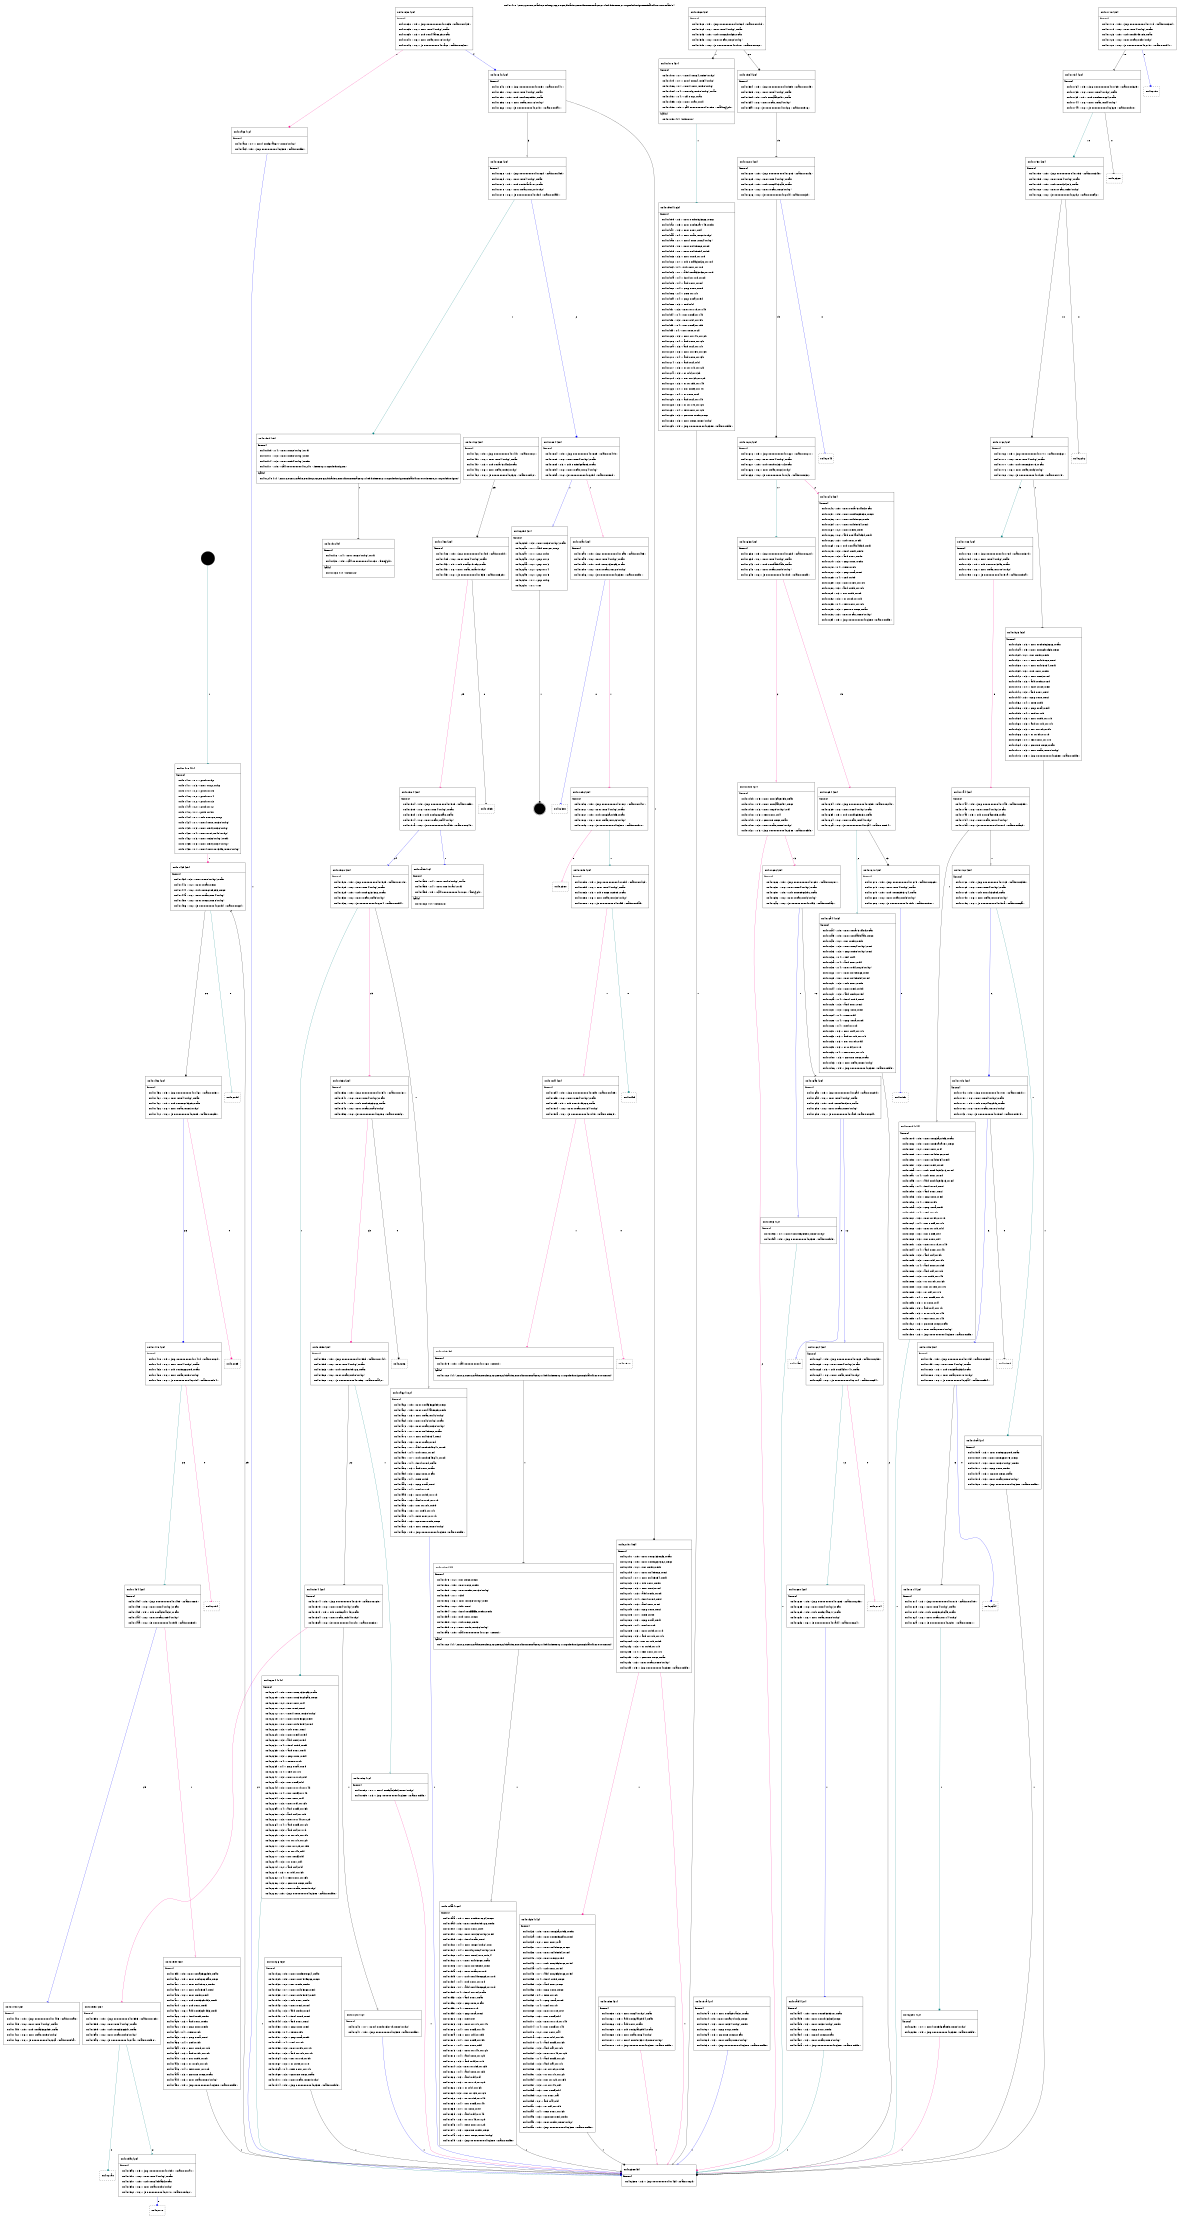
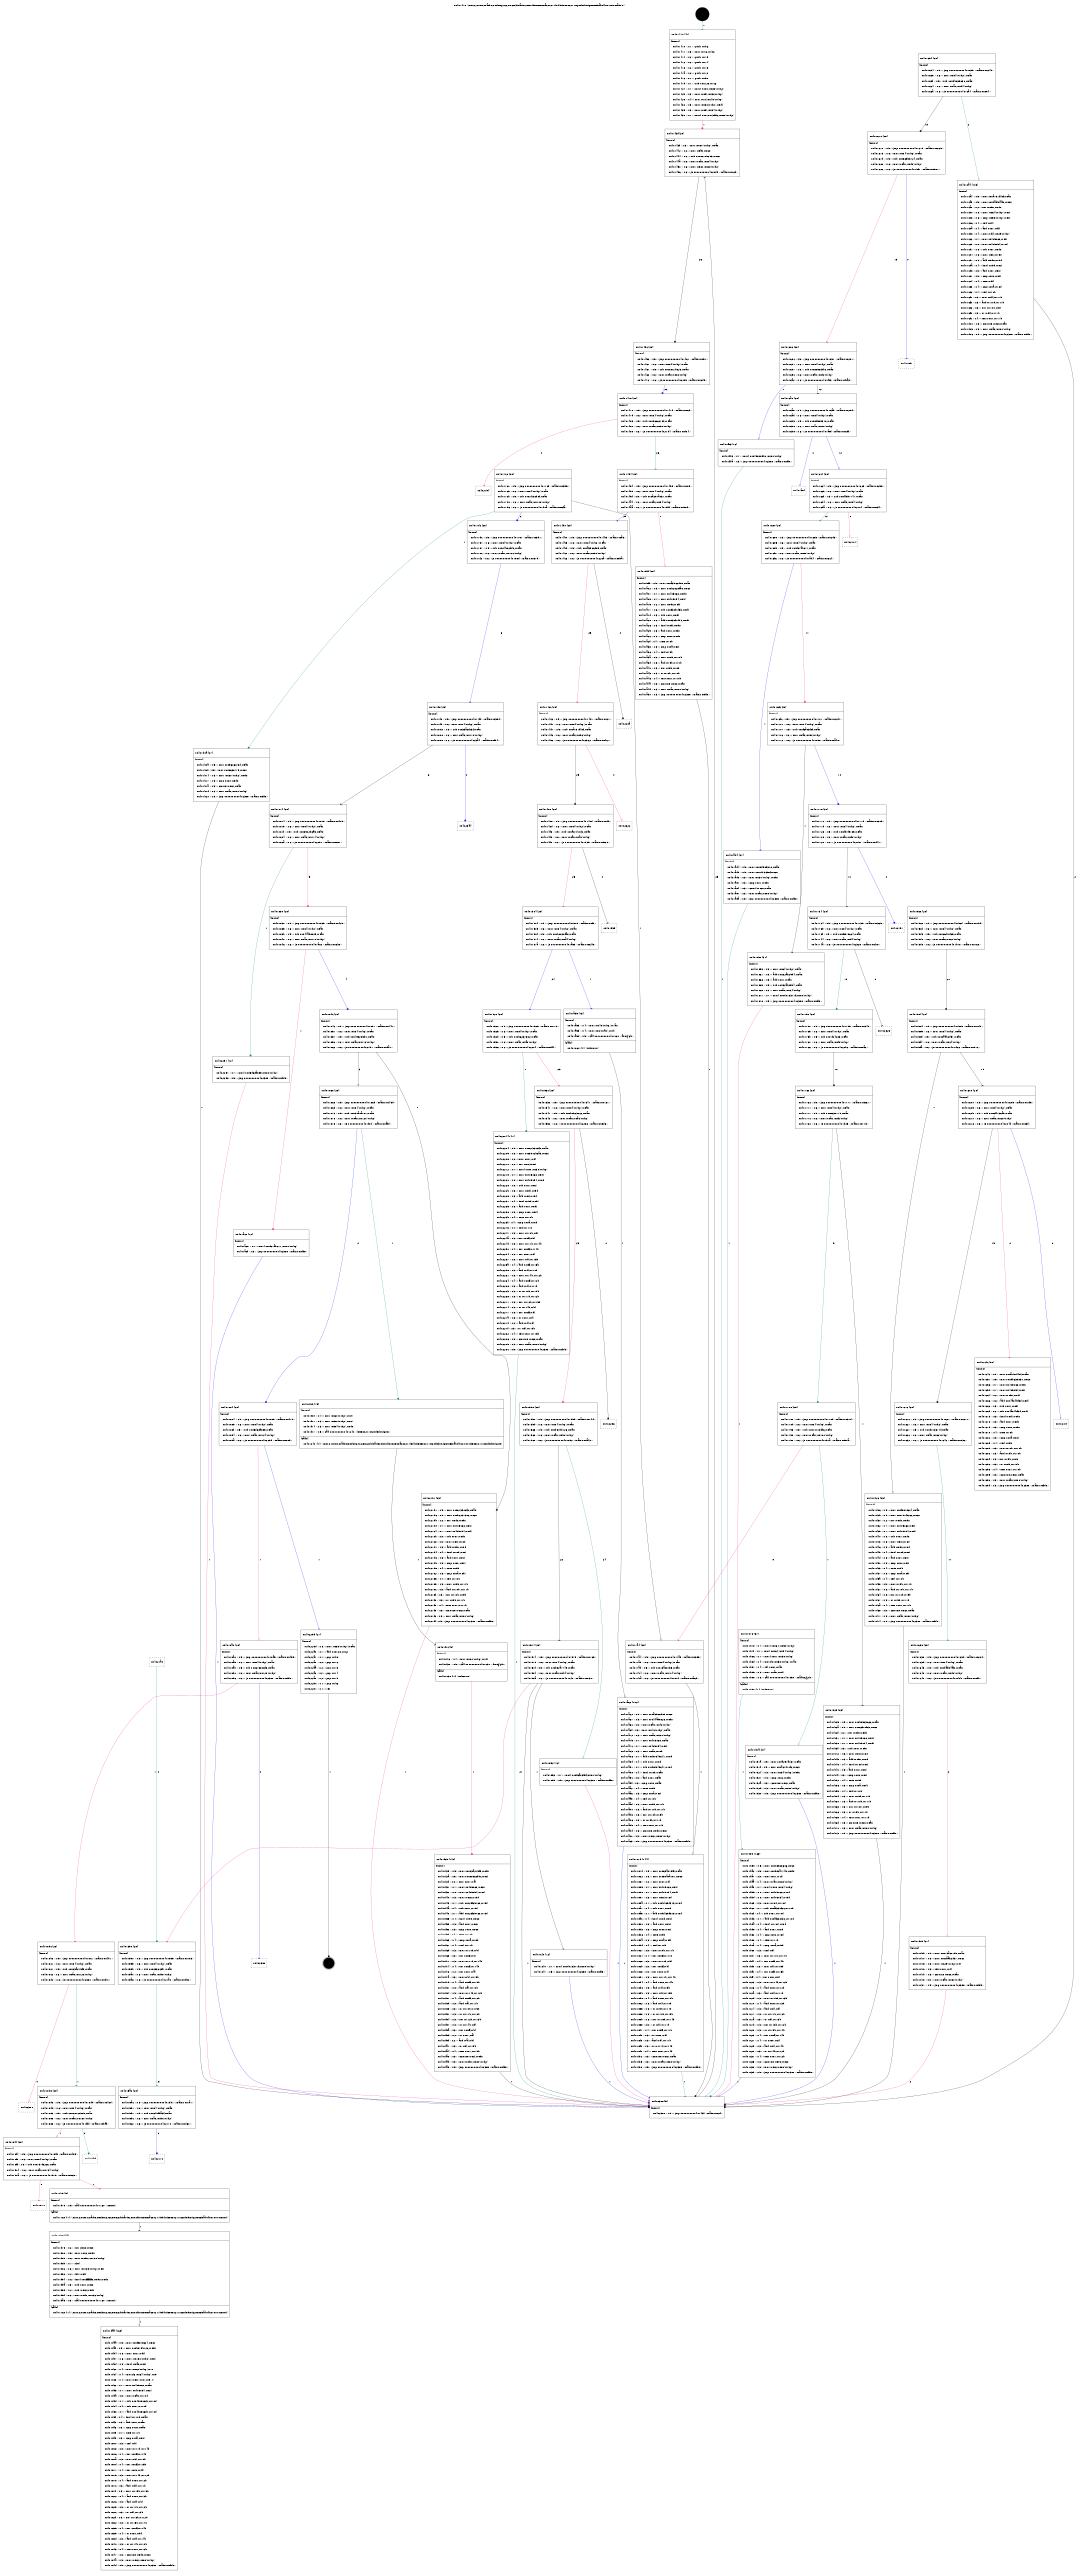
edge "0x4015c8 [28]" -> "0x401b78 [37]": removed, label "1"
node "0x4022b2": removed
edge "0x40161c [28]" -> "0x401c4c [88]": now "0x401600 [28]" -> "0x401c4c [88]"
edge "0x4014b0 [28]" -> "0x4014cc [28]": added, label "25"
edge "0x401638 [28]" -> "0x401654 [28]": removed, label "15"
node "0x4022ca": added
node "0x4016fc [28]": added
node "0x402322": added
edge "0x4017a4 [28]" -> "0x4017c0 [28]": reversed
edge "0x401d0b [27]" -> "0x40168c [28]": now "0x401670 [28]" -> "0x40168c [28]"
edge "0x401814 [28]" -> "0x401830 [28]": added, label "5"
node "0x4020dd": removed
edge "0x401520 [28]" -> "0x401a62 [102]": now "0x401a55 [13]" -> "0x401a62 [102]"
edge "0x4015e4 [28]" -> "0x401d26 [83]": added, label "1"
edge "0x401b9d [163]" -> "0x4023ee [5]": color black -> blue
node "0x4020e9": removed
node "0x40198d": removed
edge "0x401558 [28]" -> "0x401e52 [12]": label " 1" -> " 24"
edge "0x401788 [28]" -> "0x40191a [27]": added, label "1"
edge "0x4021b1 [83]" -> "0x401f25 [142]": now "0x401f1c [9]" -> "0x401f25 [142]"
edge "0x401590 [28]" -> "0x4021a0": reversed
edge "0x401daa [168]" -> "0x4023ee [5]": now "0x401574 [28]" -> "0x4023ee [5]"
